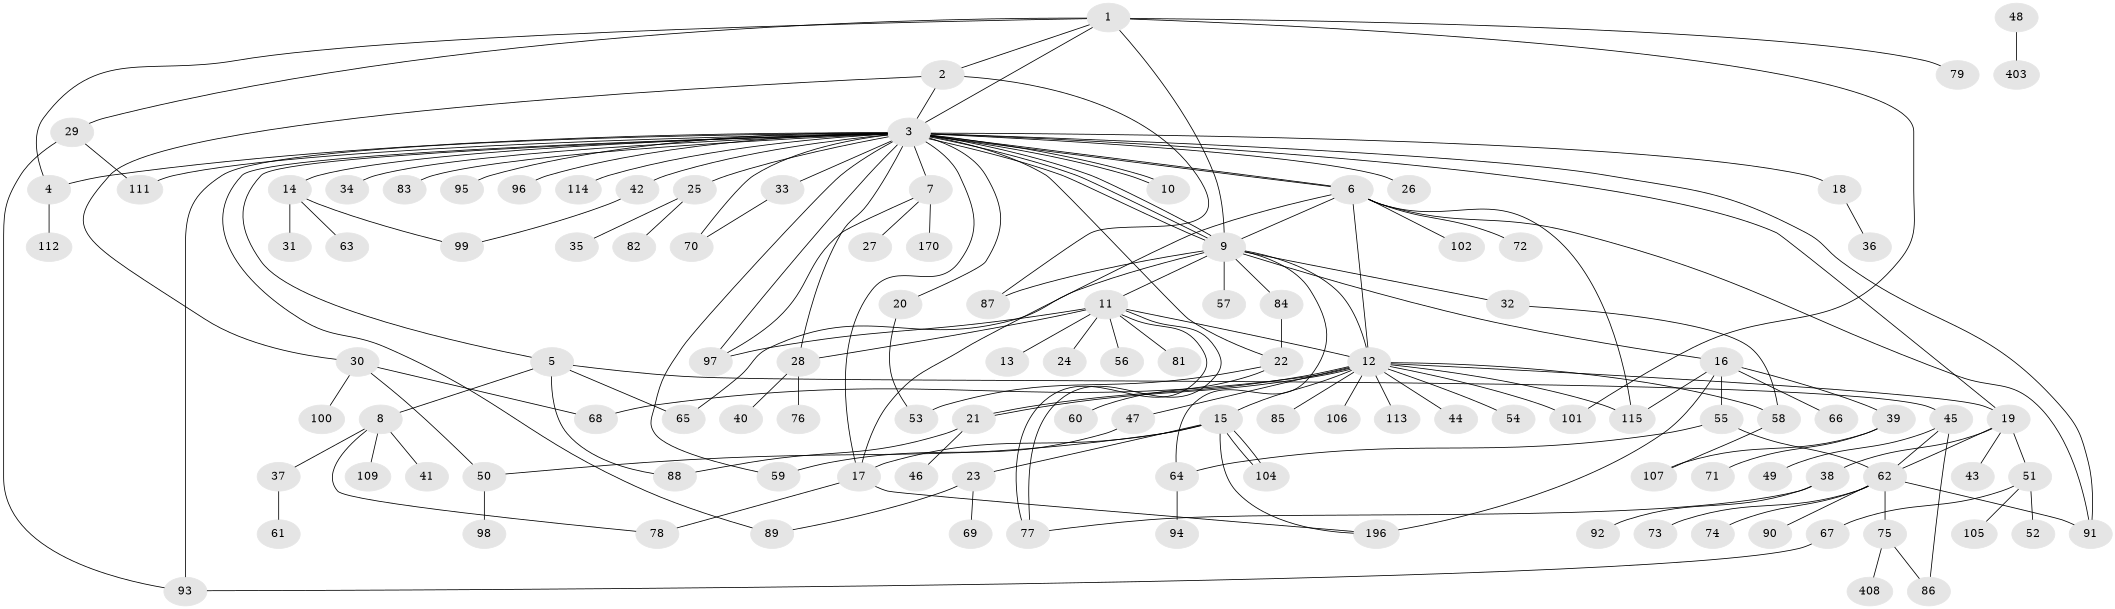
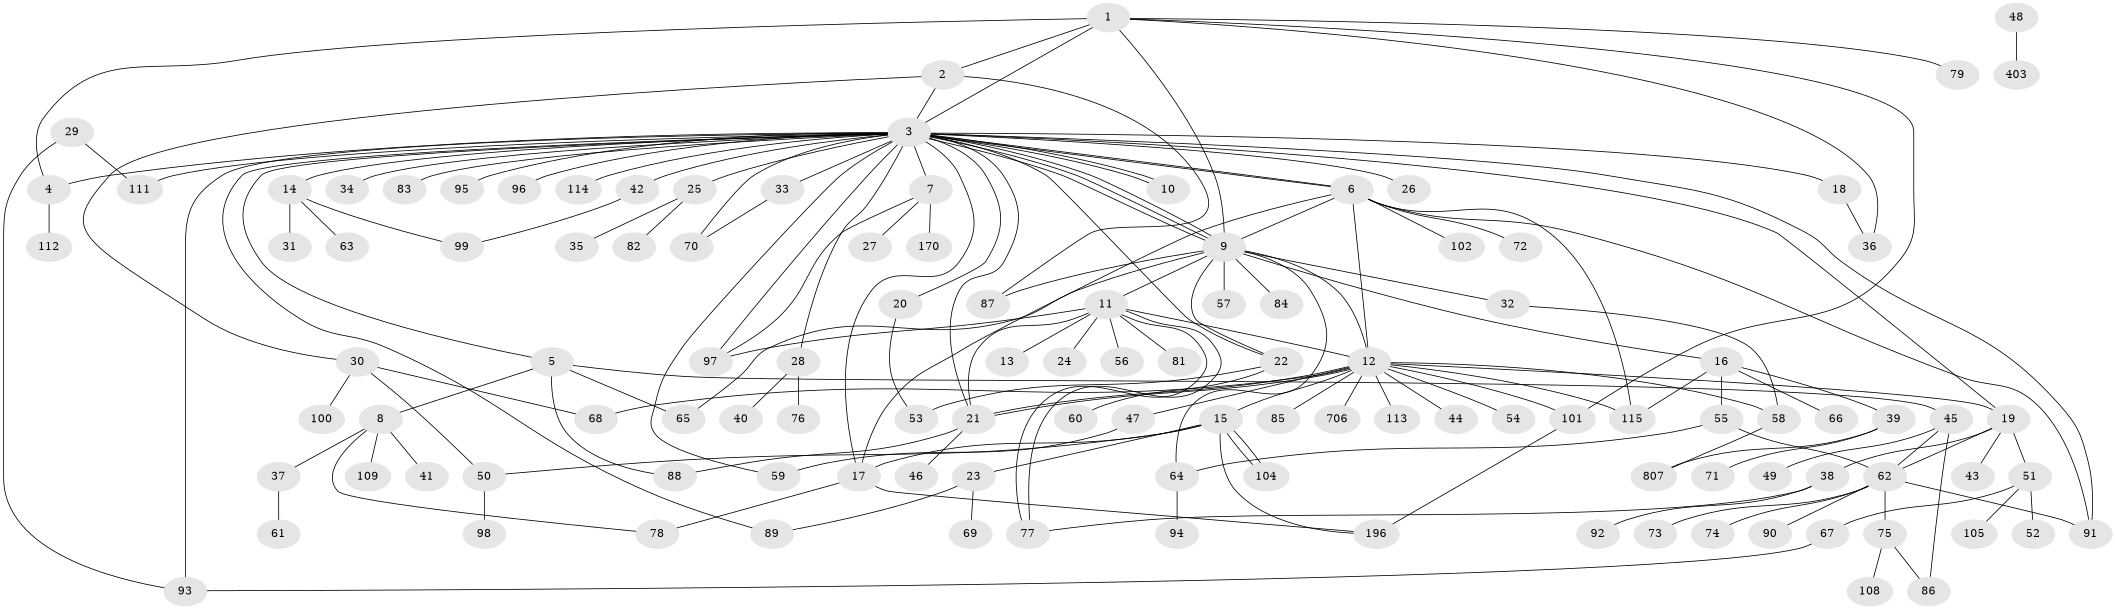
edge "1" -- "29": now "1" -- "36"
edge "3" -- "21": added
edge "84" -- "22": now "9" -- "22"
edge "11" -- "28": now "11" -- "21"
node "106": label "106" -> "706"
node "107": label "107" -> "807"
edge "16" -- "196": now "101" -- "196"
node "408": label "408" -> "108"
